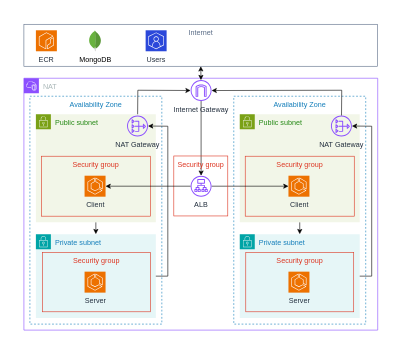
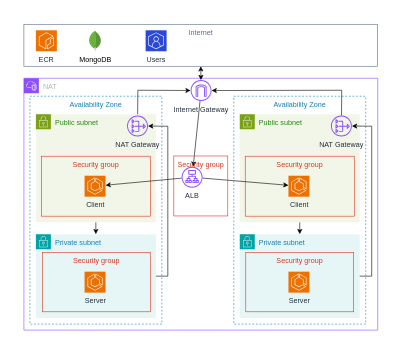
node "ALB": moved (201, 186) -> (192, 177)
